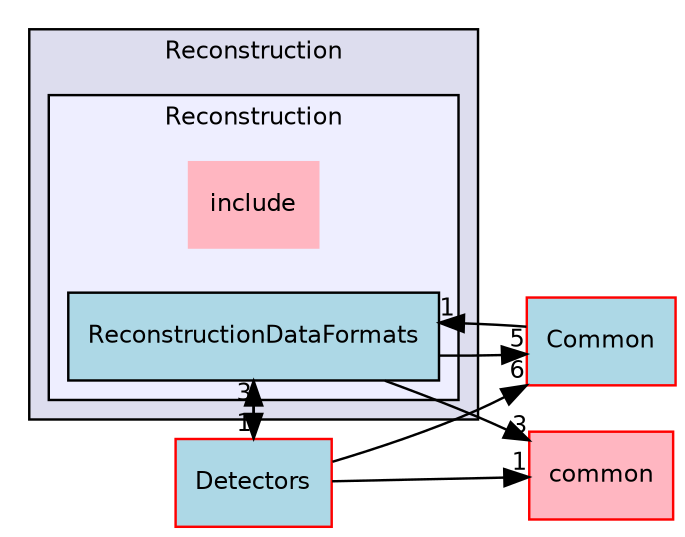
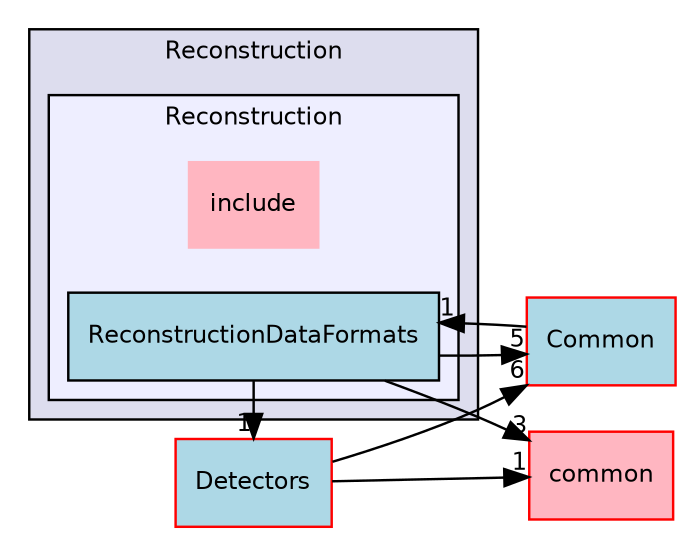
edge "Detectors" -> "ReconstructionDataFormats": removed
